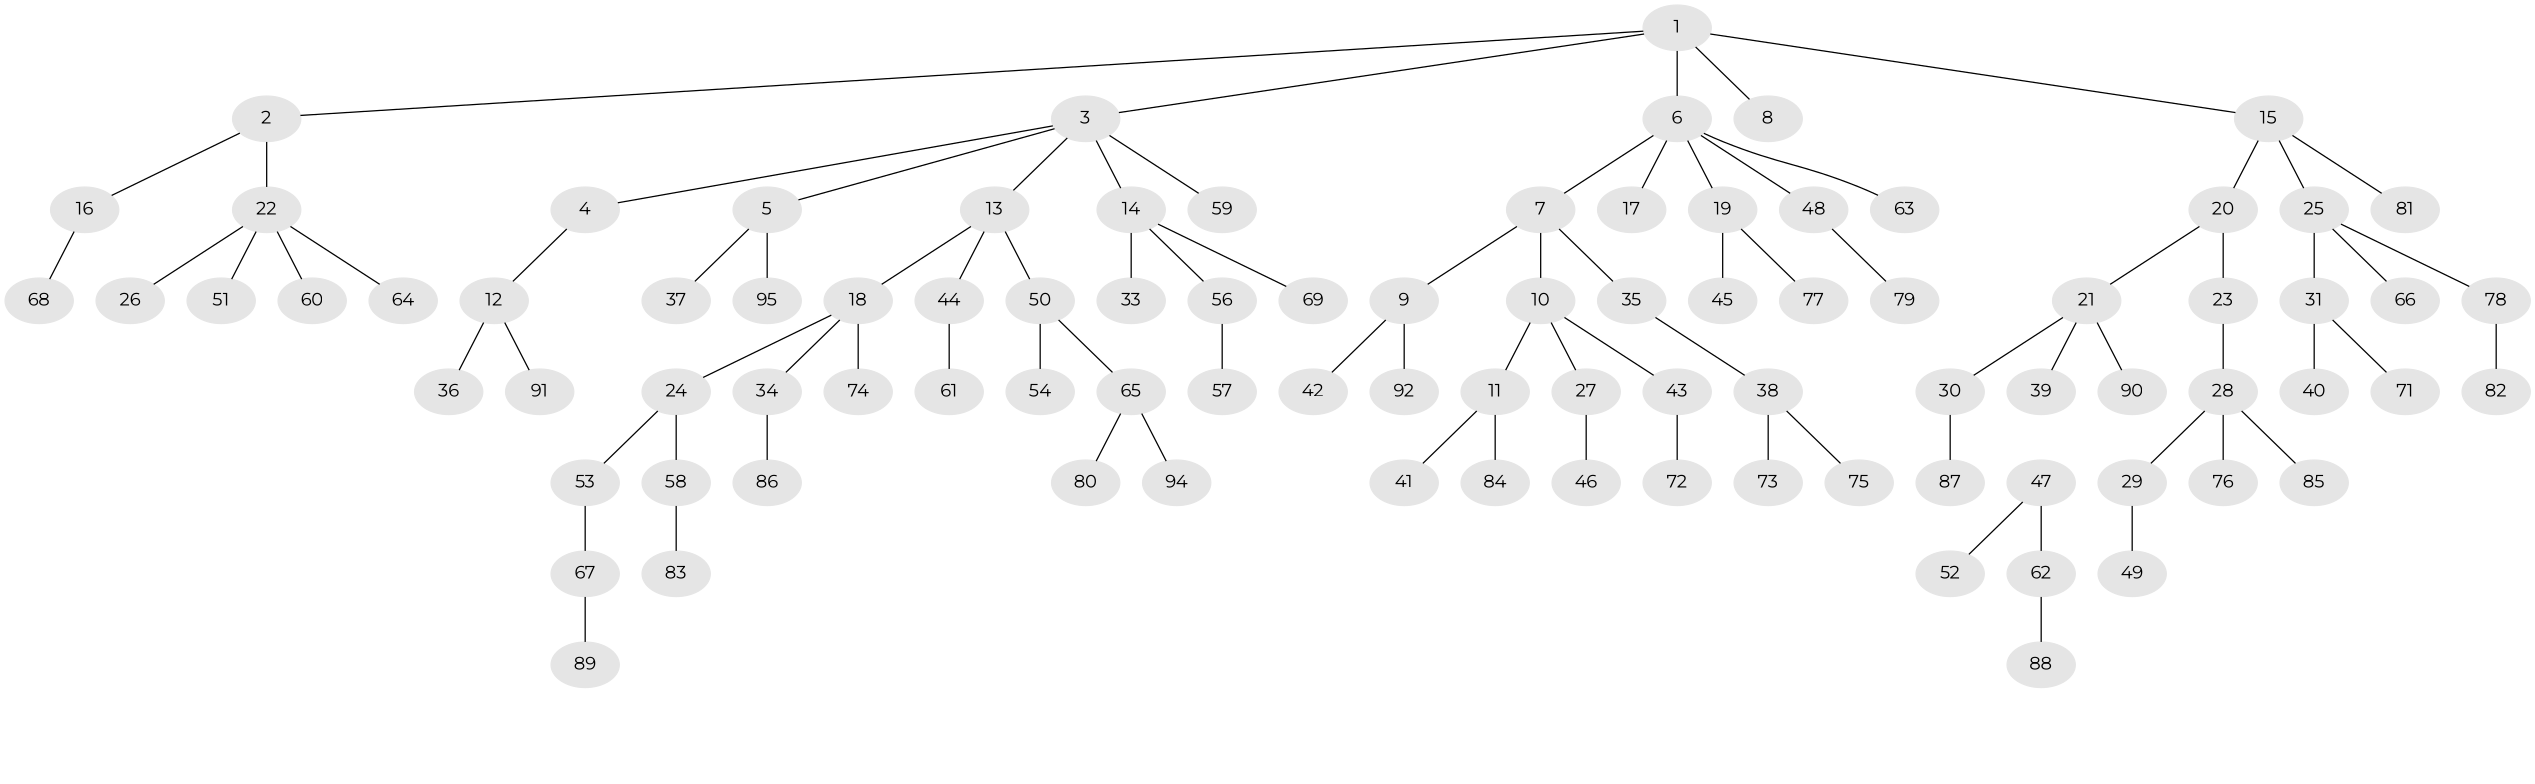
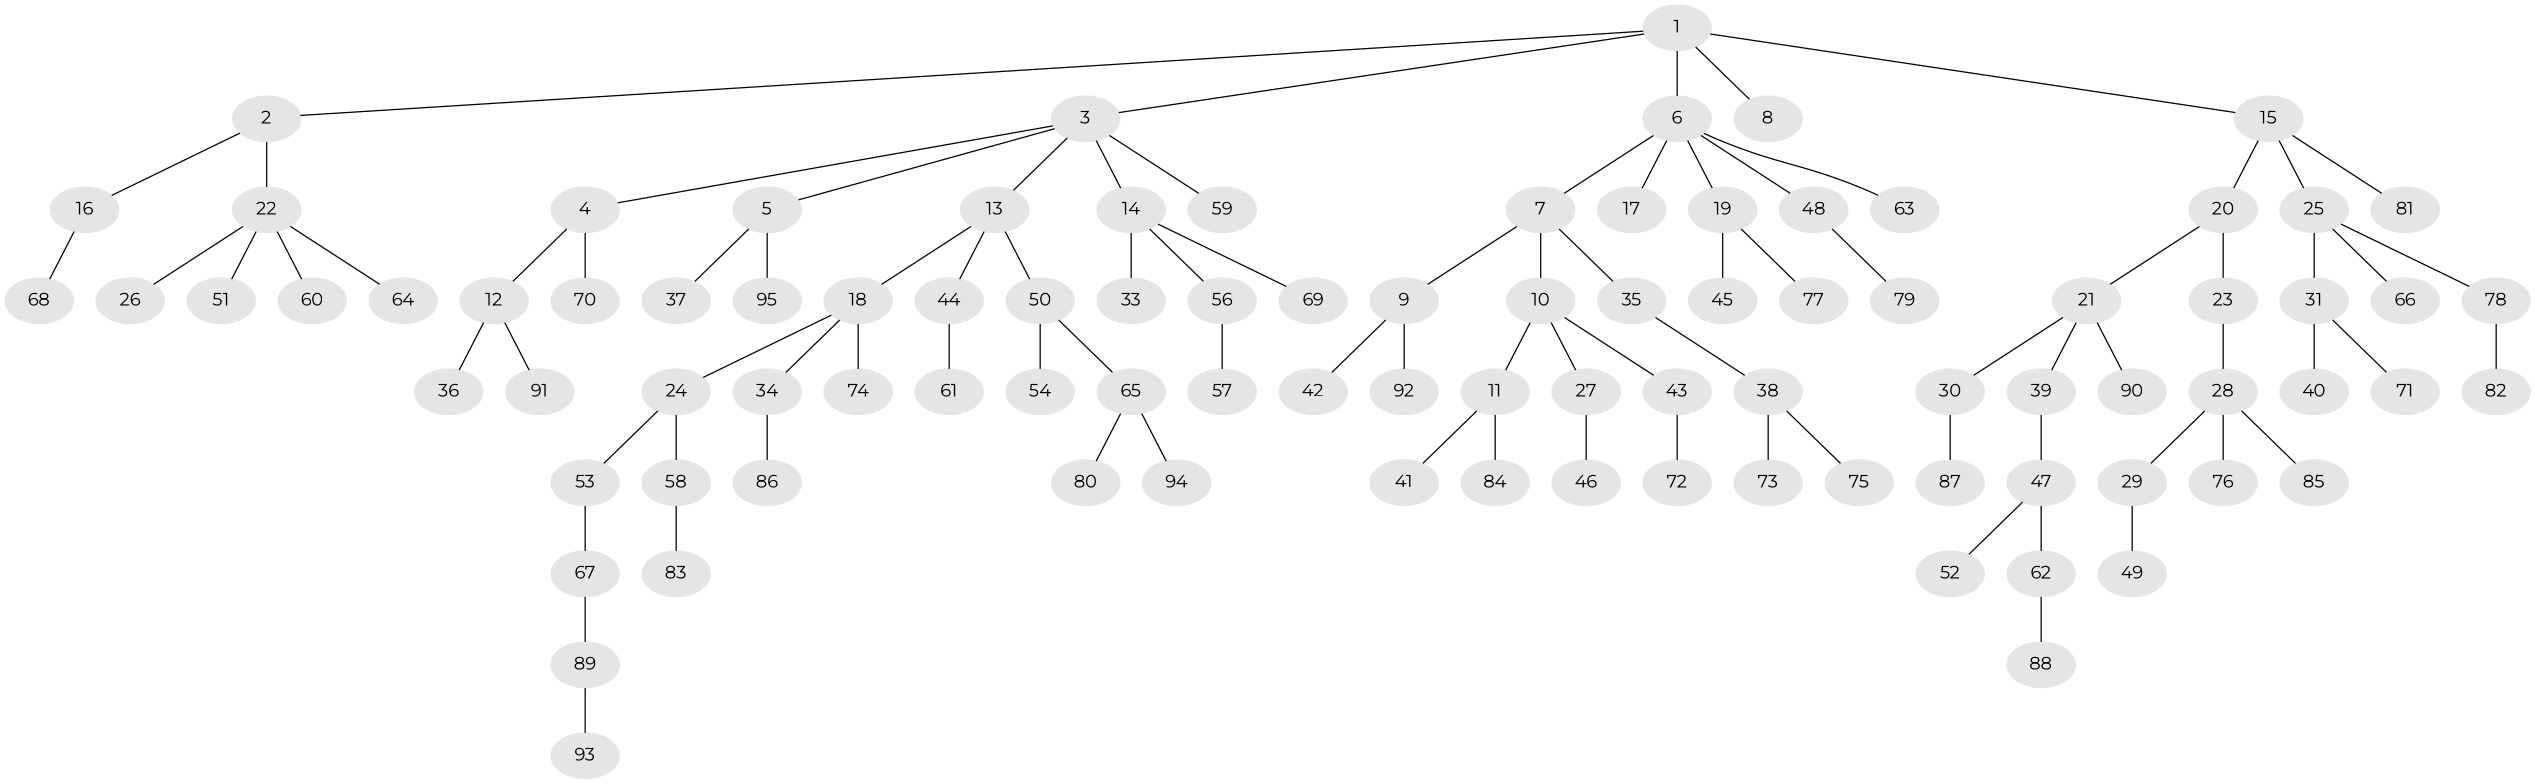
node "70": added
edge "39" -- "47": added
node "93": added
